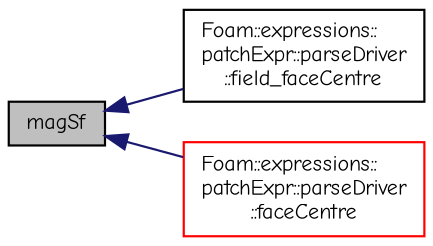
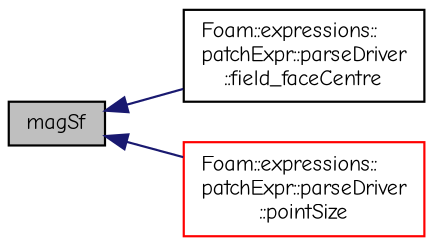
node "Foam::expressions:: patchExpr::parseDriver ::faceCentre": label "Foam::expressions:: patchExpr::parseDriver ::faceCentre" -> "Foam::expressions:: patchExpr::parseDriver ::pointSize"
